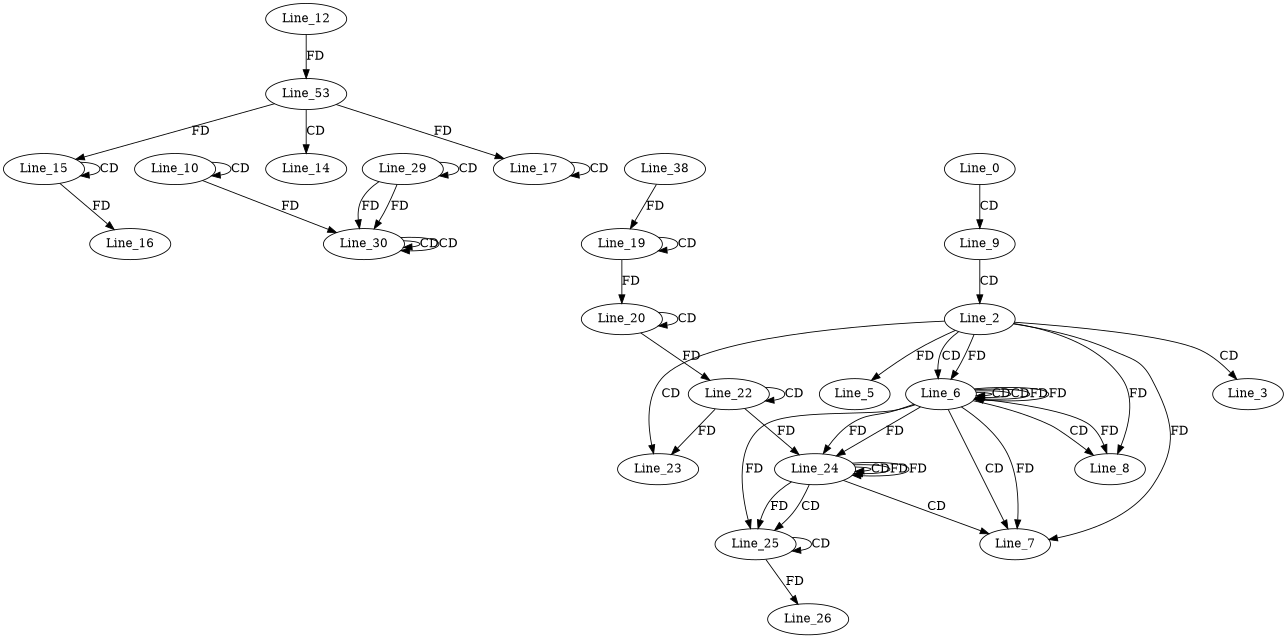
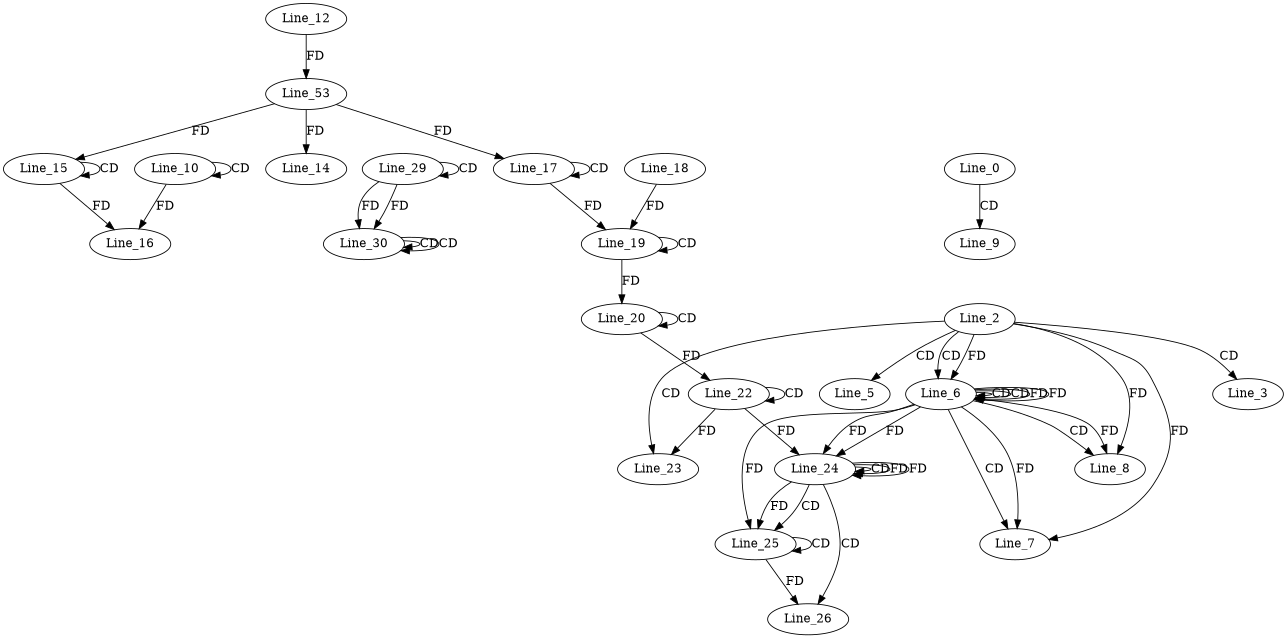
edge "Line_53" -> "Line_14": label "CD" -> "FD"
node "Line_38": label "Line_38" -> "Line_18"
edge "Line_17" -> "Line_19": added, label "FD"
edge "Line_10" -> "Line_30": now "Line_10" -> "Line_16"
edge "Line_9" -> "Line_2": removed, label "CD"
edge "Line_2" -> "Line_5": label "FD" -> "CD"
edge "Line_24" -> "Line_7": now "Line_24" -> "Line_26"
